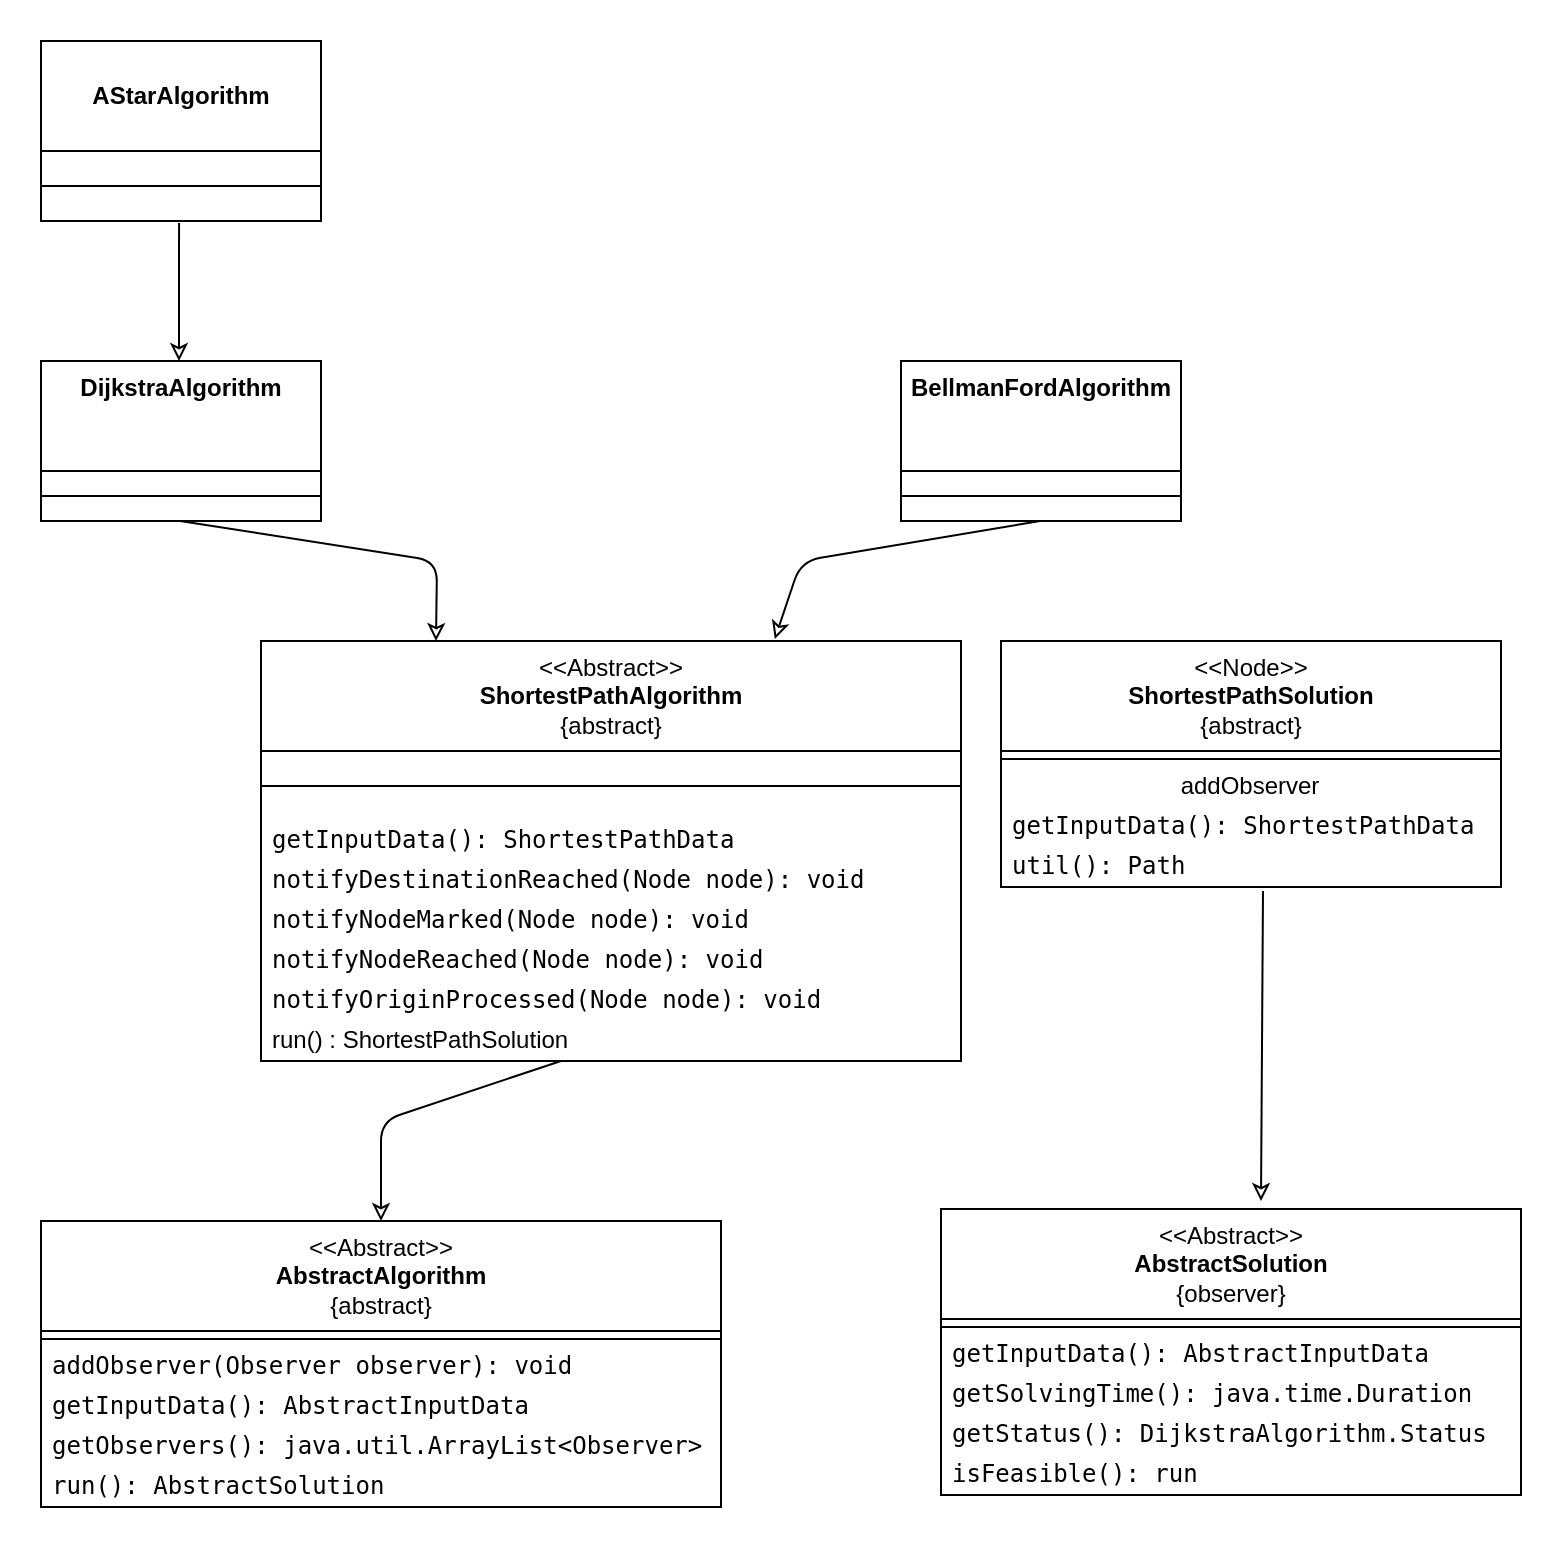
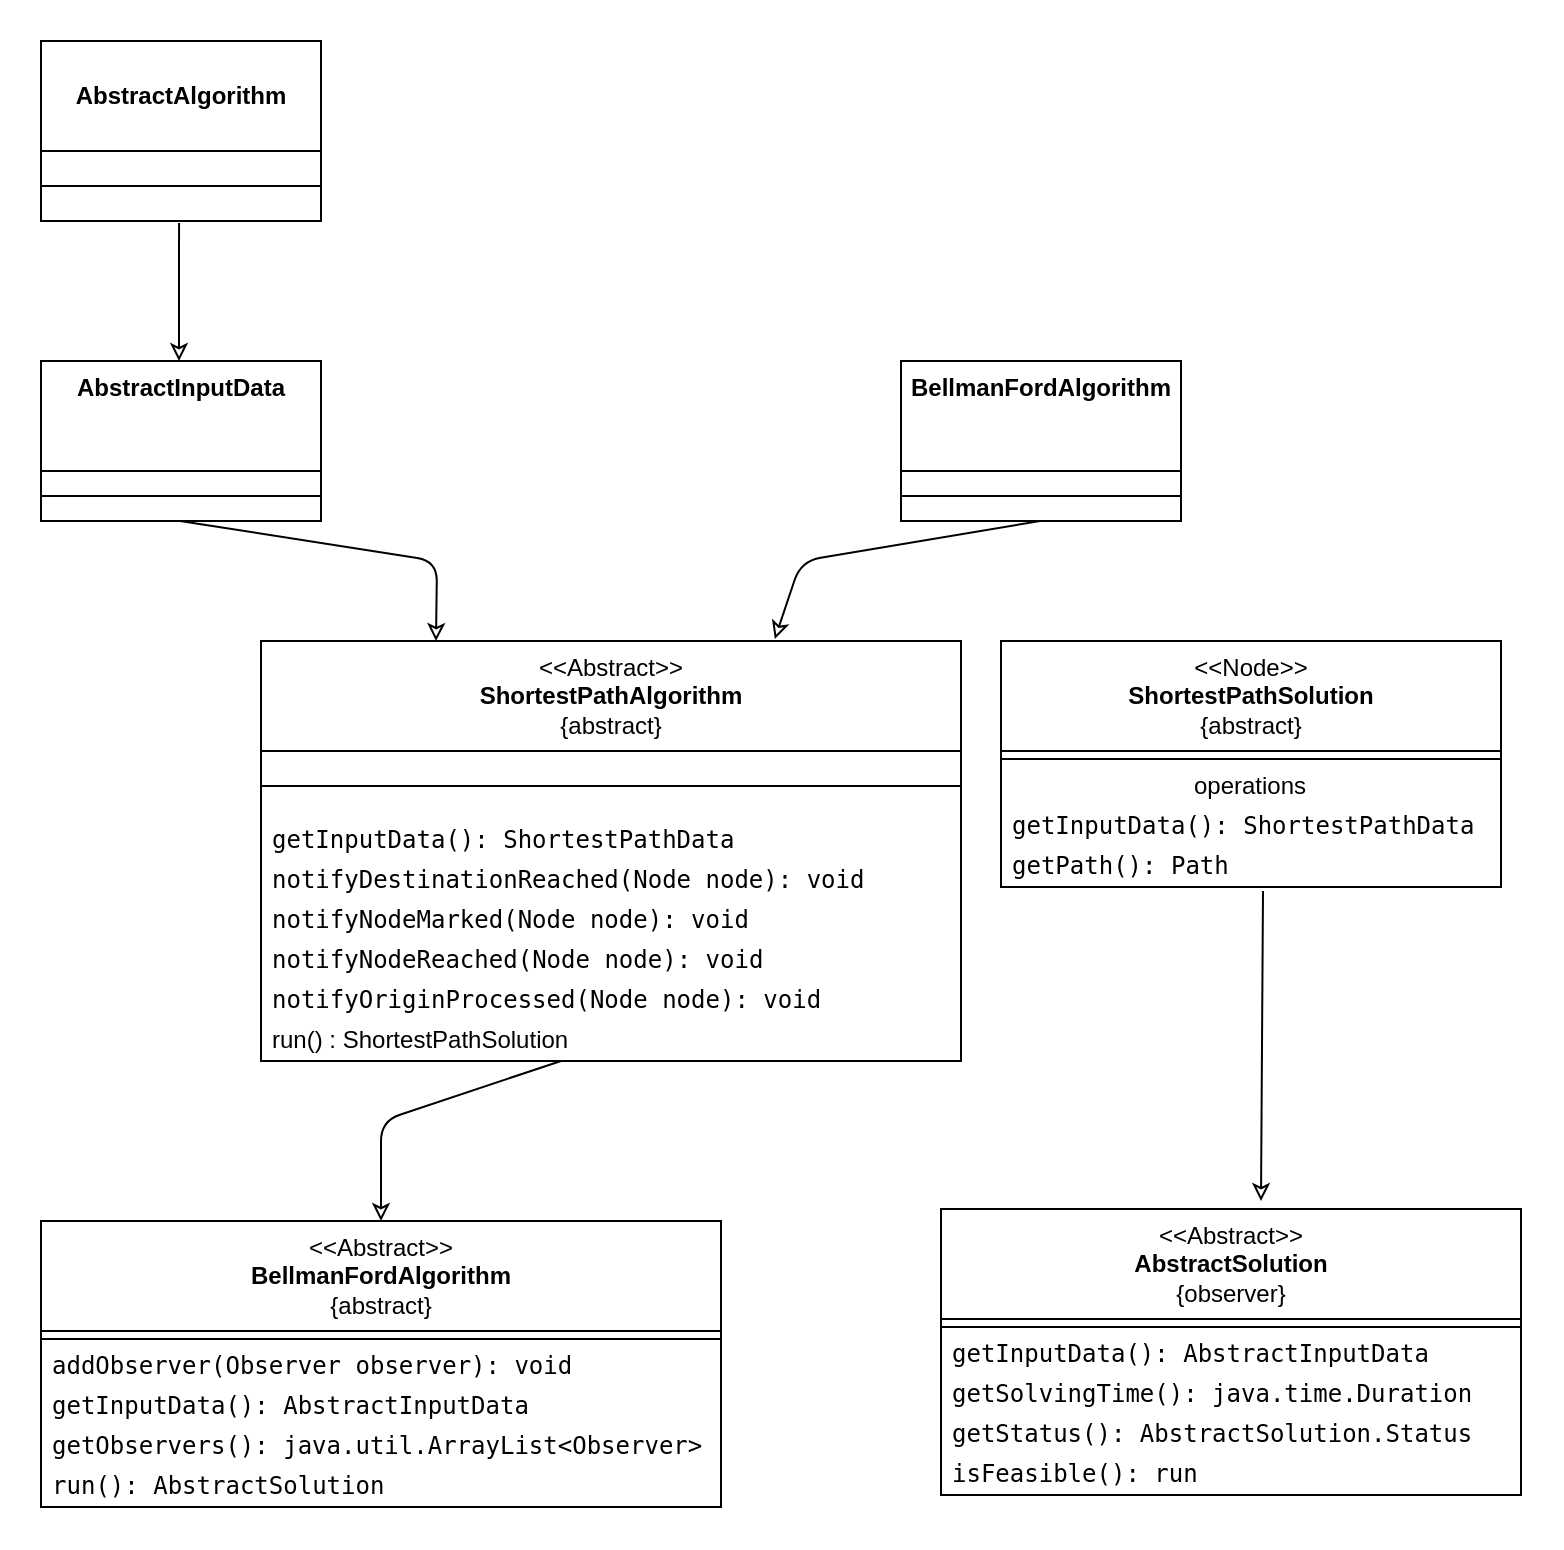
node "AStarAlgorithm": label "AStarAlgorithm" -> "AbstractAlgorithm"
node "DijkstraAlgorithm": label "DijkstraAlgorithm" -> "AbstractInputData"
node "addObserver": label "addObserver" -> "operations"
node "util(): Path": label "util(): Path" -> "getPath(): Path"
node "<<Abstract>> AbstractAlgorithm {abstract}": label "<<Abstract>> AbstractAlgorithm {abstract}" -> "<<Abstract>> BellmanFordAlgorithm {abstract}"
node "getStatus(): DijkstraAlgorithm.Status": label "getStatus(): DijkstraAlgorithm.Status" -> "getStatus(): AbstractSolution.Status"
